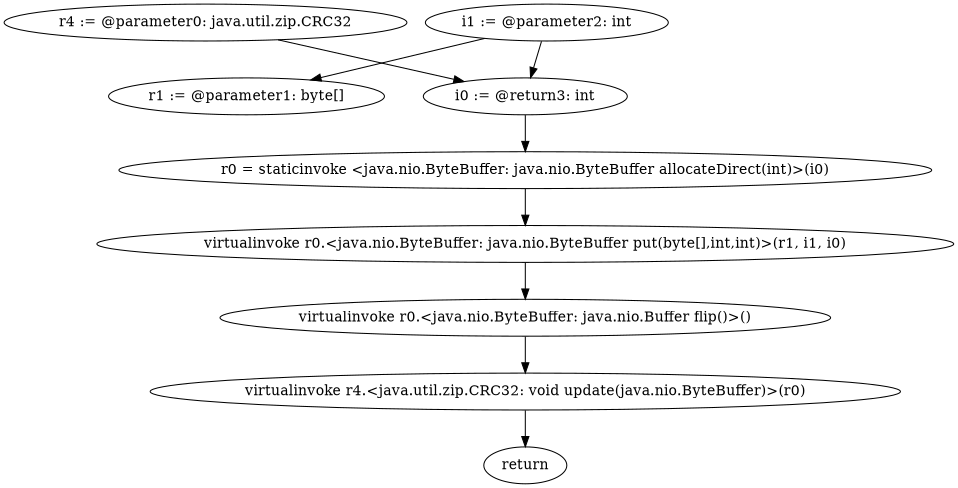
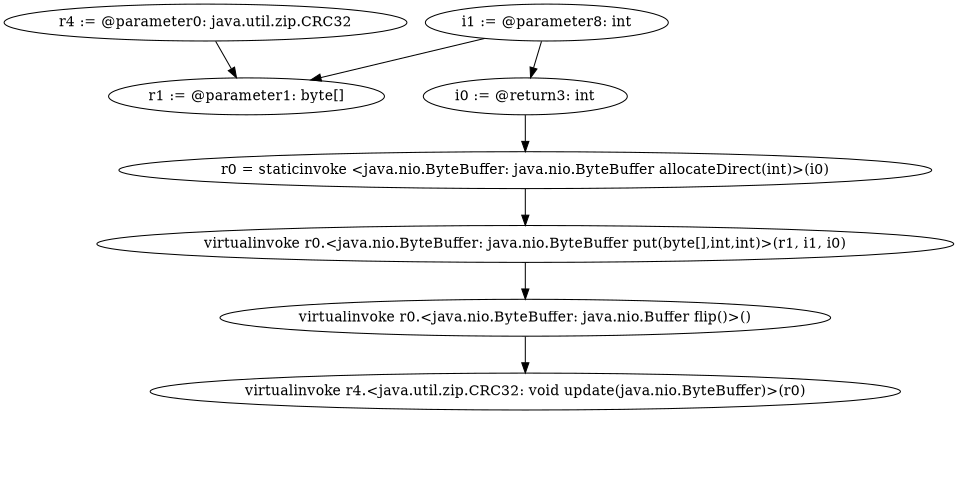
node "i1 := @parameter2: int": label "i1 := @parameter2: int" -> "i1 := @parameter8: int"
edge "r4 := @parameter0: java.util.zip.CRC32" -> "i0 := @return3: int": now "r4 := @parameter0: java.util.zip.CRC32" -> "r1 := @parameter1: byte[]"
node "return": removed
